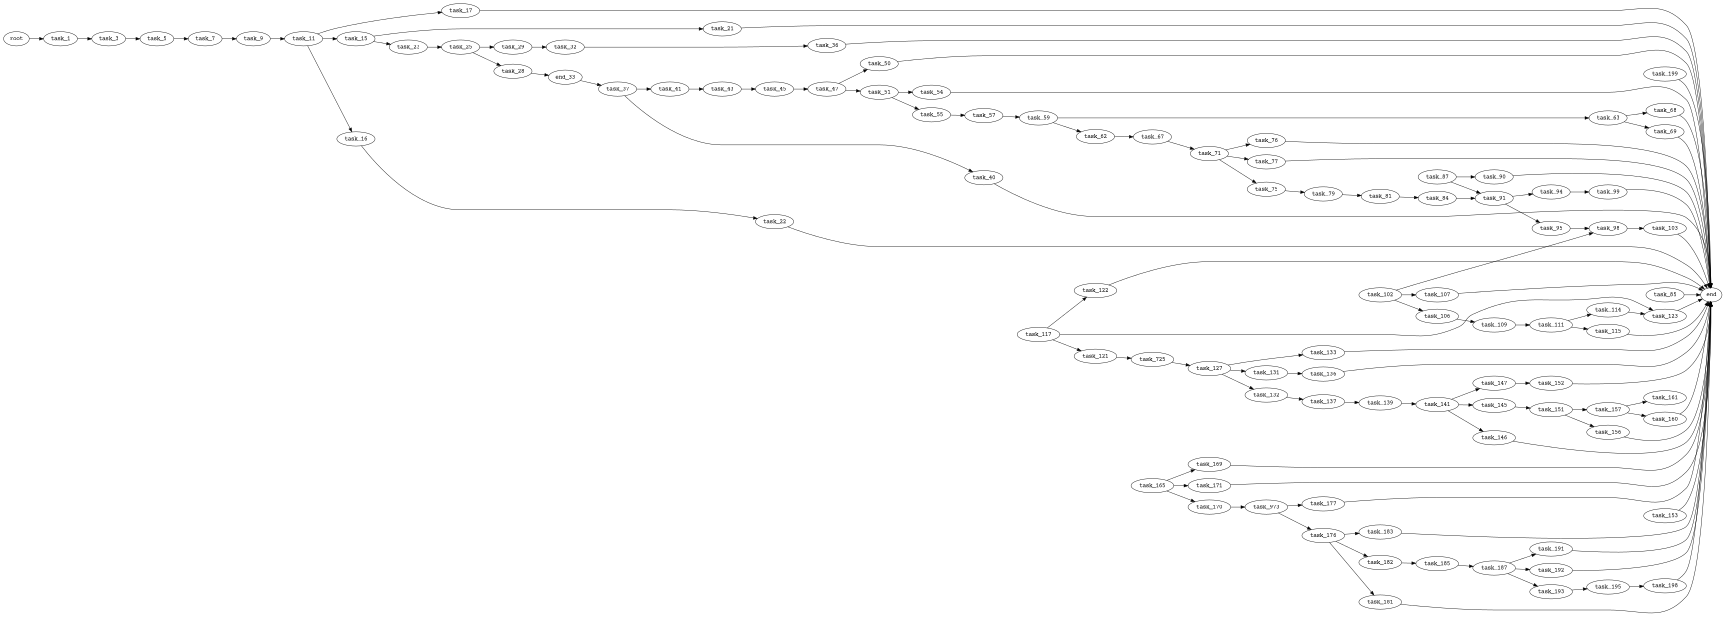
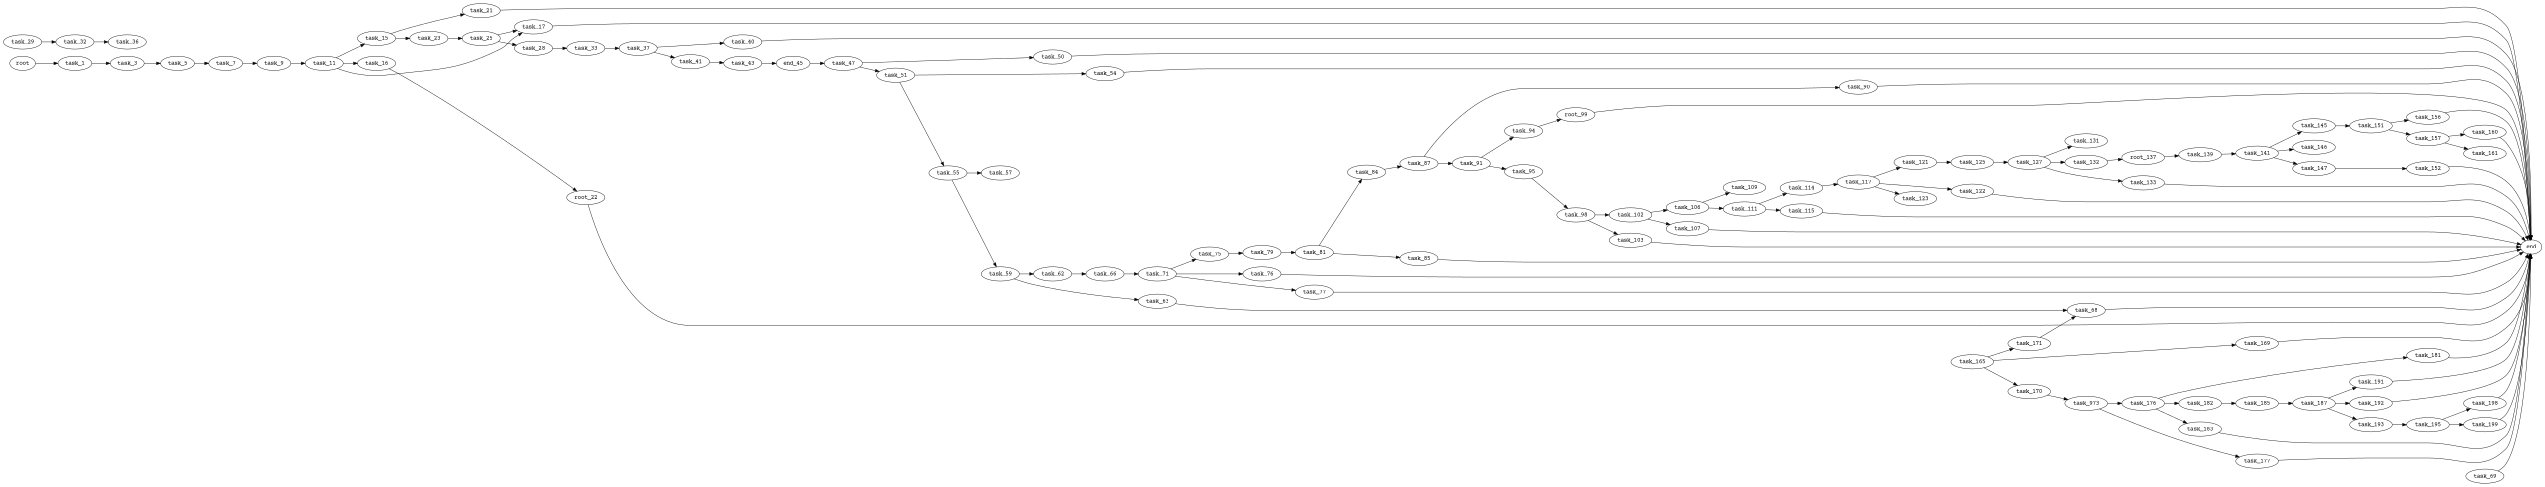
edge "task_36" -> "end": removed
edge "task_25" -> "task_29": now "task_25" -> "task_17"
node "end_33": label "end_33" -> "task_33"
node "task_45": label "task_45" -> "end_45"
edge "task_57" -> "task_59": now "task_55" -> "task_59"
edge "task_63" -> "task_69": removed
node "task_67": label "task_67" -> "task_66"
node "task_99": label "task_99" -> "root_99"
edge "task_84" -> "task_91": now "task_84" -> "task_87"
node "task_22": label "task_22" -> "root_22"
edge "task_81" -> "task_85": added
edge "task_102" -> "task_98": reversed
edge "task_123" -> "end": removed
edge "task_114" -> "task_123": now "task_114" -> "task_117"
edge "task_109" -> "task_111": now "task_106" -> "task_111"
node "task_725": label "task_725" -> "task_125"
node "task_136": removed
node "task_137": label "task_137" -> "root_137"
edge "task_195" -> "task_199": added
edge "task_146" -> "end": removed
edge "task_171" -> "end": now "task_171" -> "task_68"
node "task_153": removed
